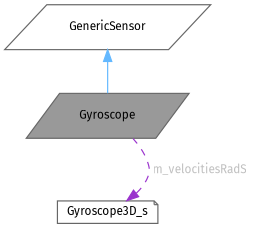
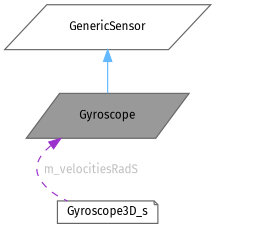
edge "Gyroscope" -> "Gyroscope3D_s": reversed
